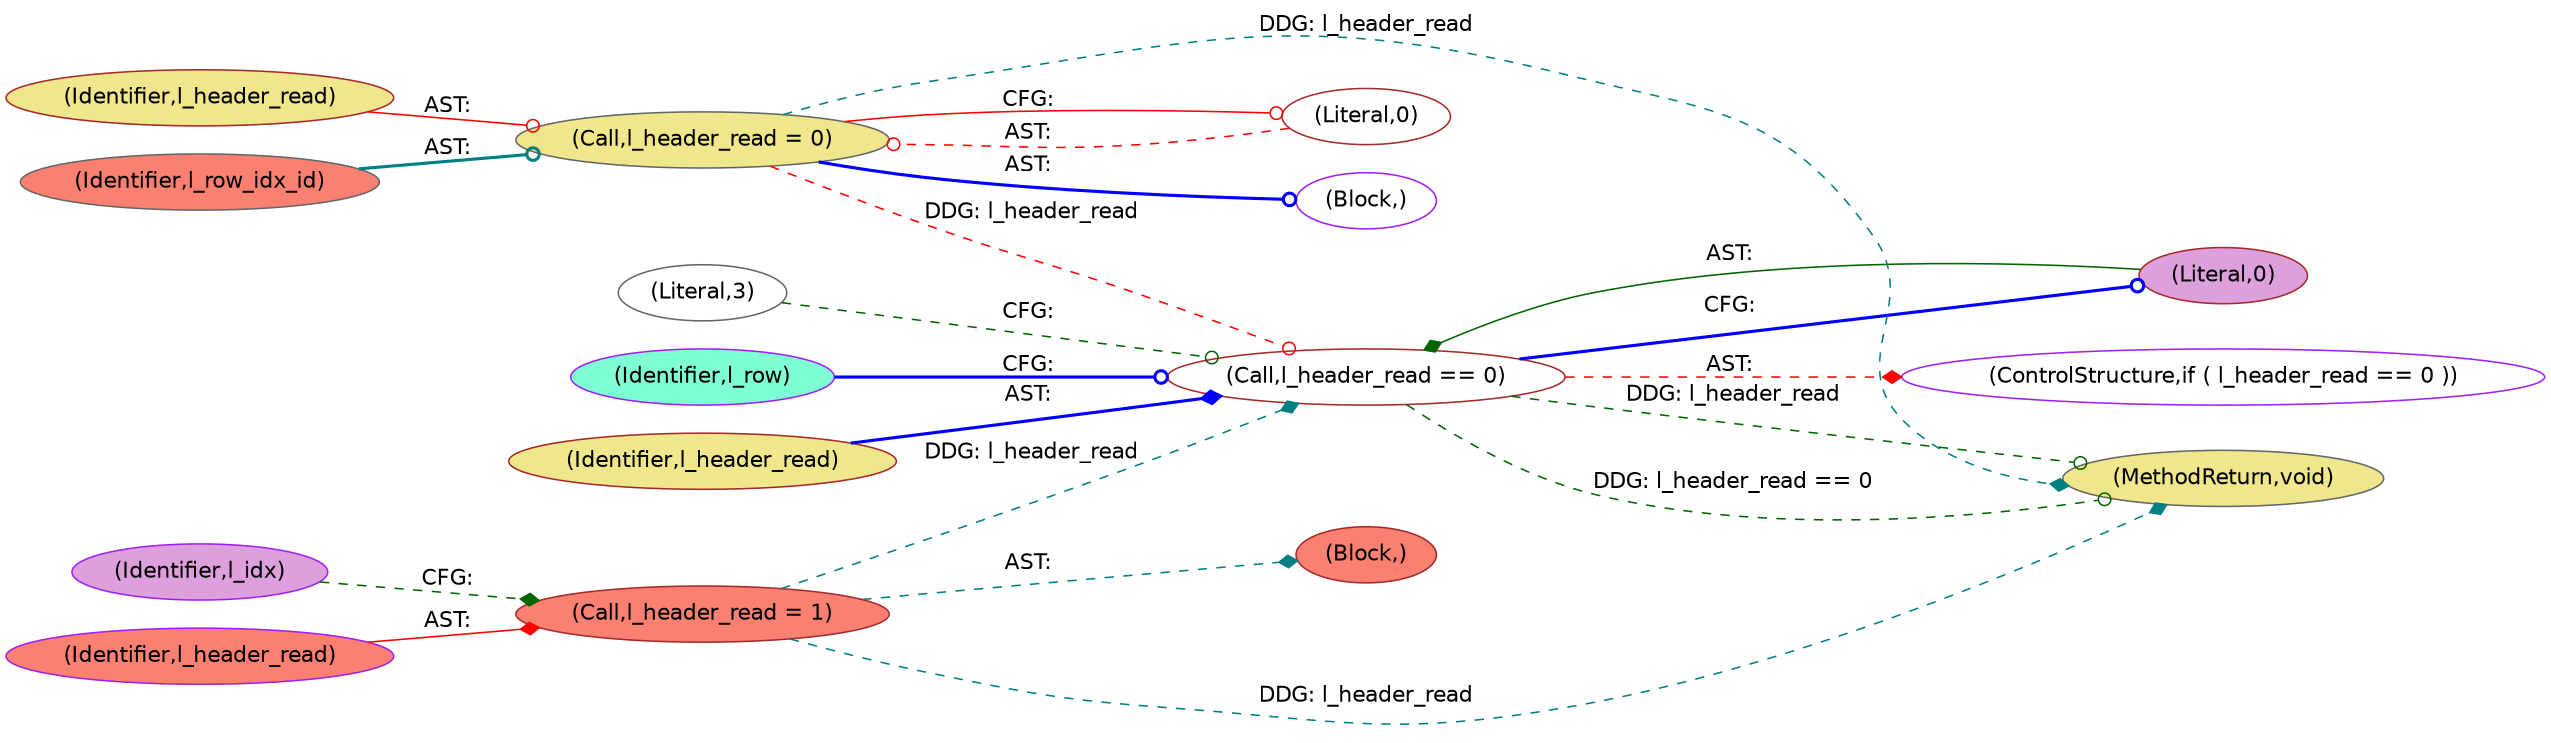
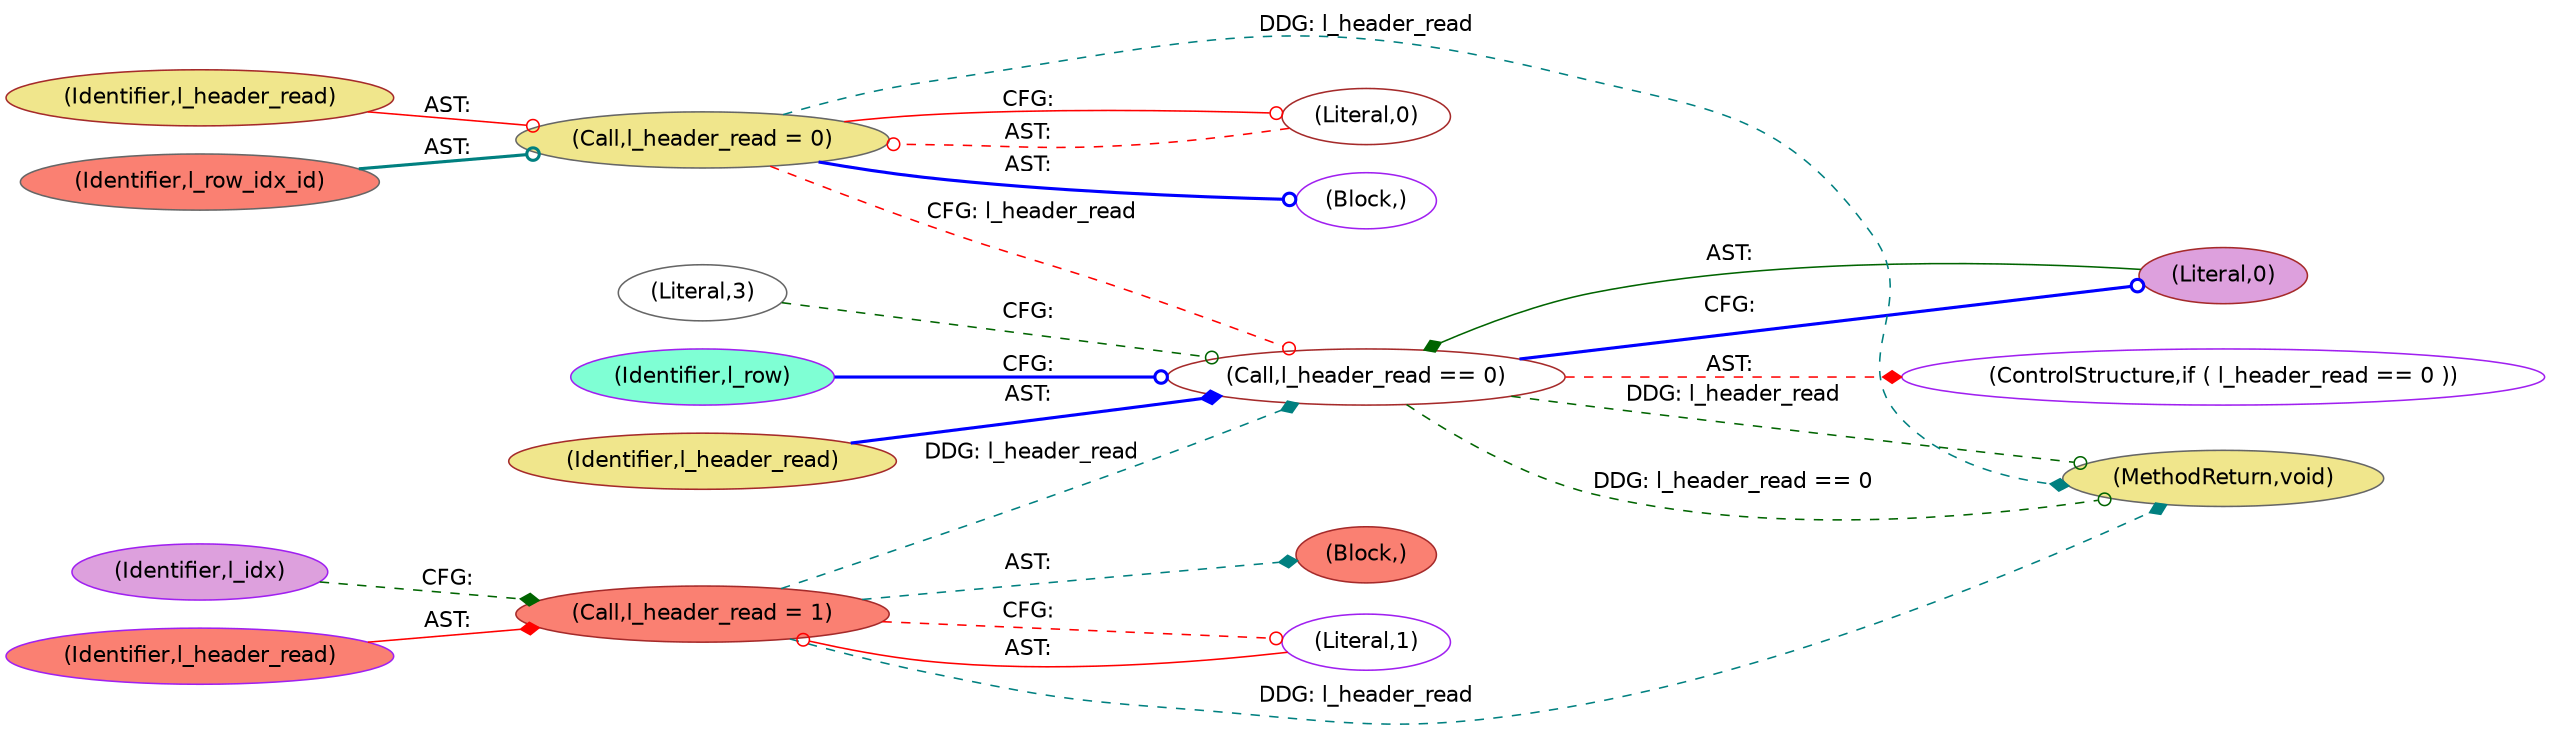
edge "(Call,l_header_read = 0)" -> "(Call,l_header_read == 0)": label "DDG: l_header_read" -> "CFG: l_header_read"
node "(Literal,1)": added
